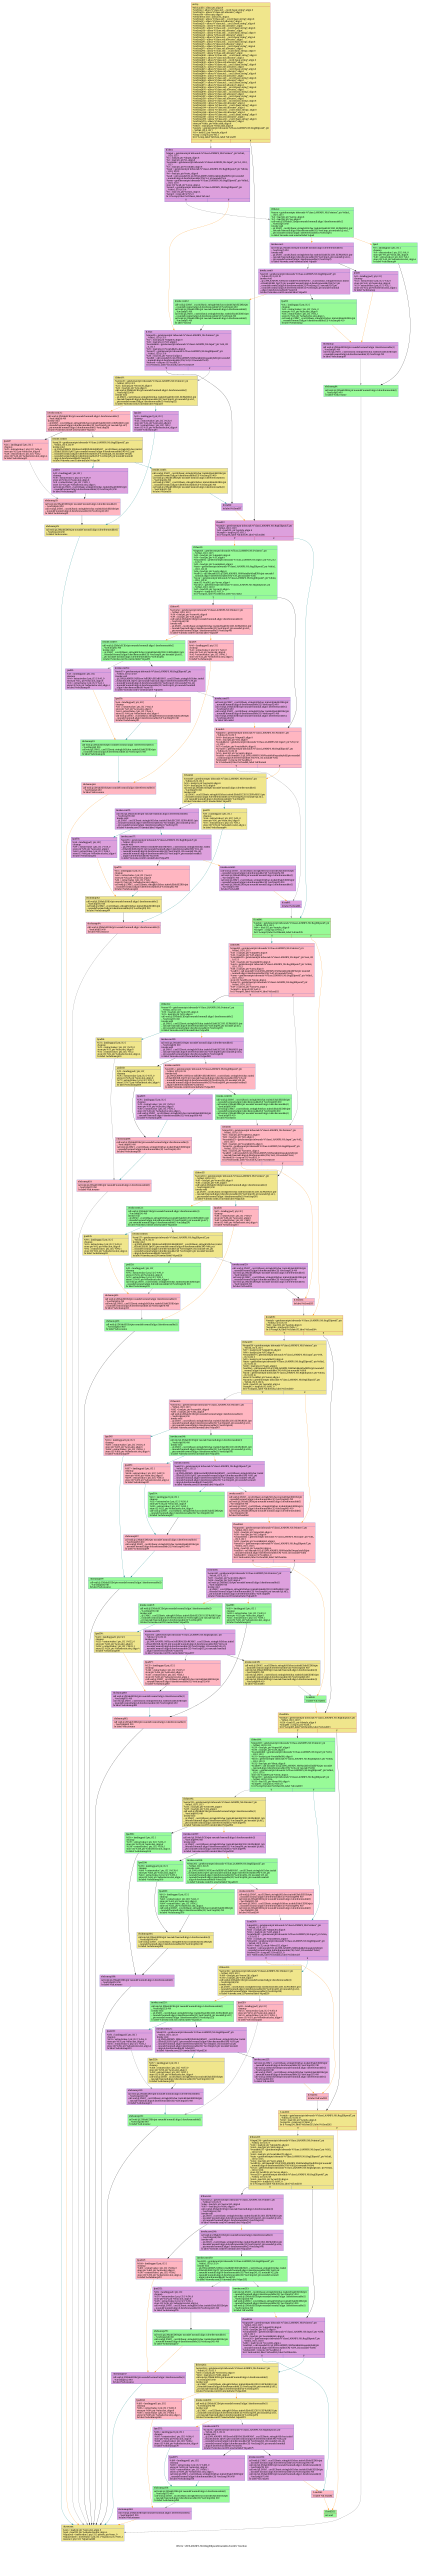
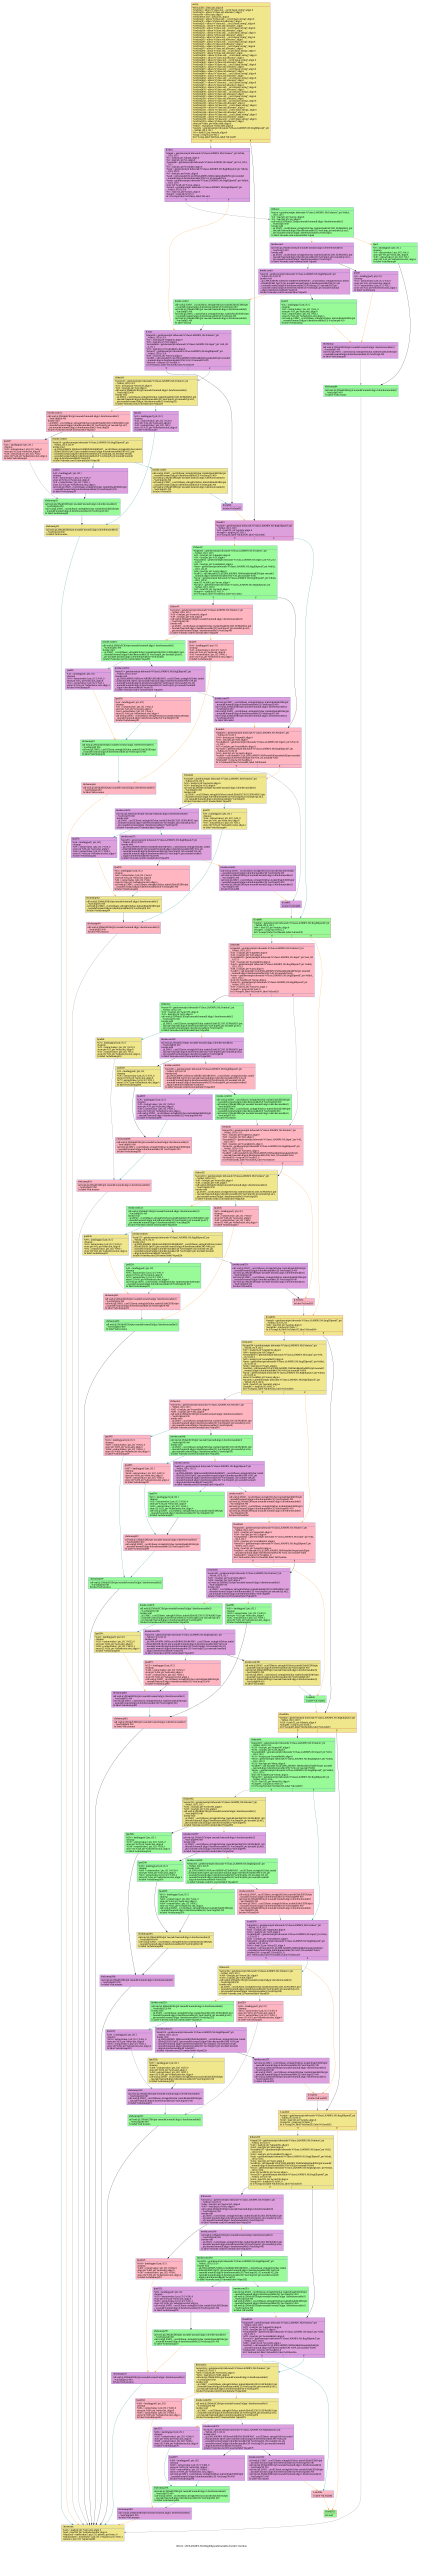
node "ehcleanup33:": fillcolor lightpink -> palegreen
node "if.end209:": text "%148 = load i32, cstyle %bvar212, align 4" -> "%148 = load i32, ptr %bvar212, align 4"
